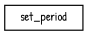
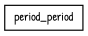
node "set_period": label "set_period" -> "period_period"
